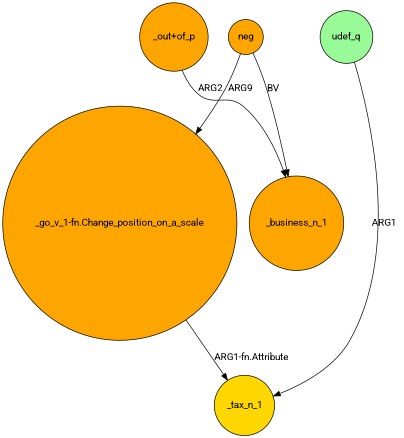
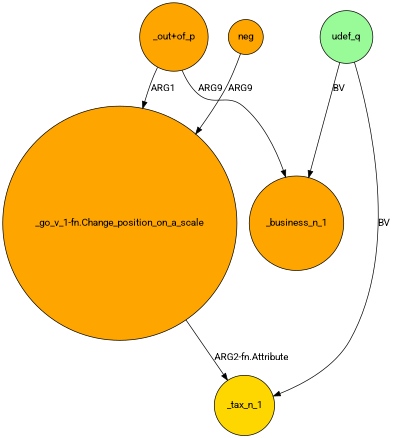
edge "_out+of_p" -> "_go_v_1-fn.Change_position_on_a_scale": added, label "ARG1"
edge "_out+of_p" -> "_business_n_1": label "ARG2" -> "ARG9"
edge "neg" -> "_business_n_1": now "udef_q" -> "_business_n_1"
edge "udef_q" -> "_tax_n_1": label "ARG1" -> "BV"
edge "_go_v_1-fn.Change_position_on_a_scale" -> "_tax_n_1": label "ARG1-fn.Attribute" -> "ARG2-fn.Attribute"
